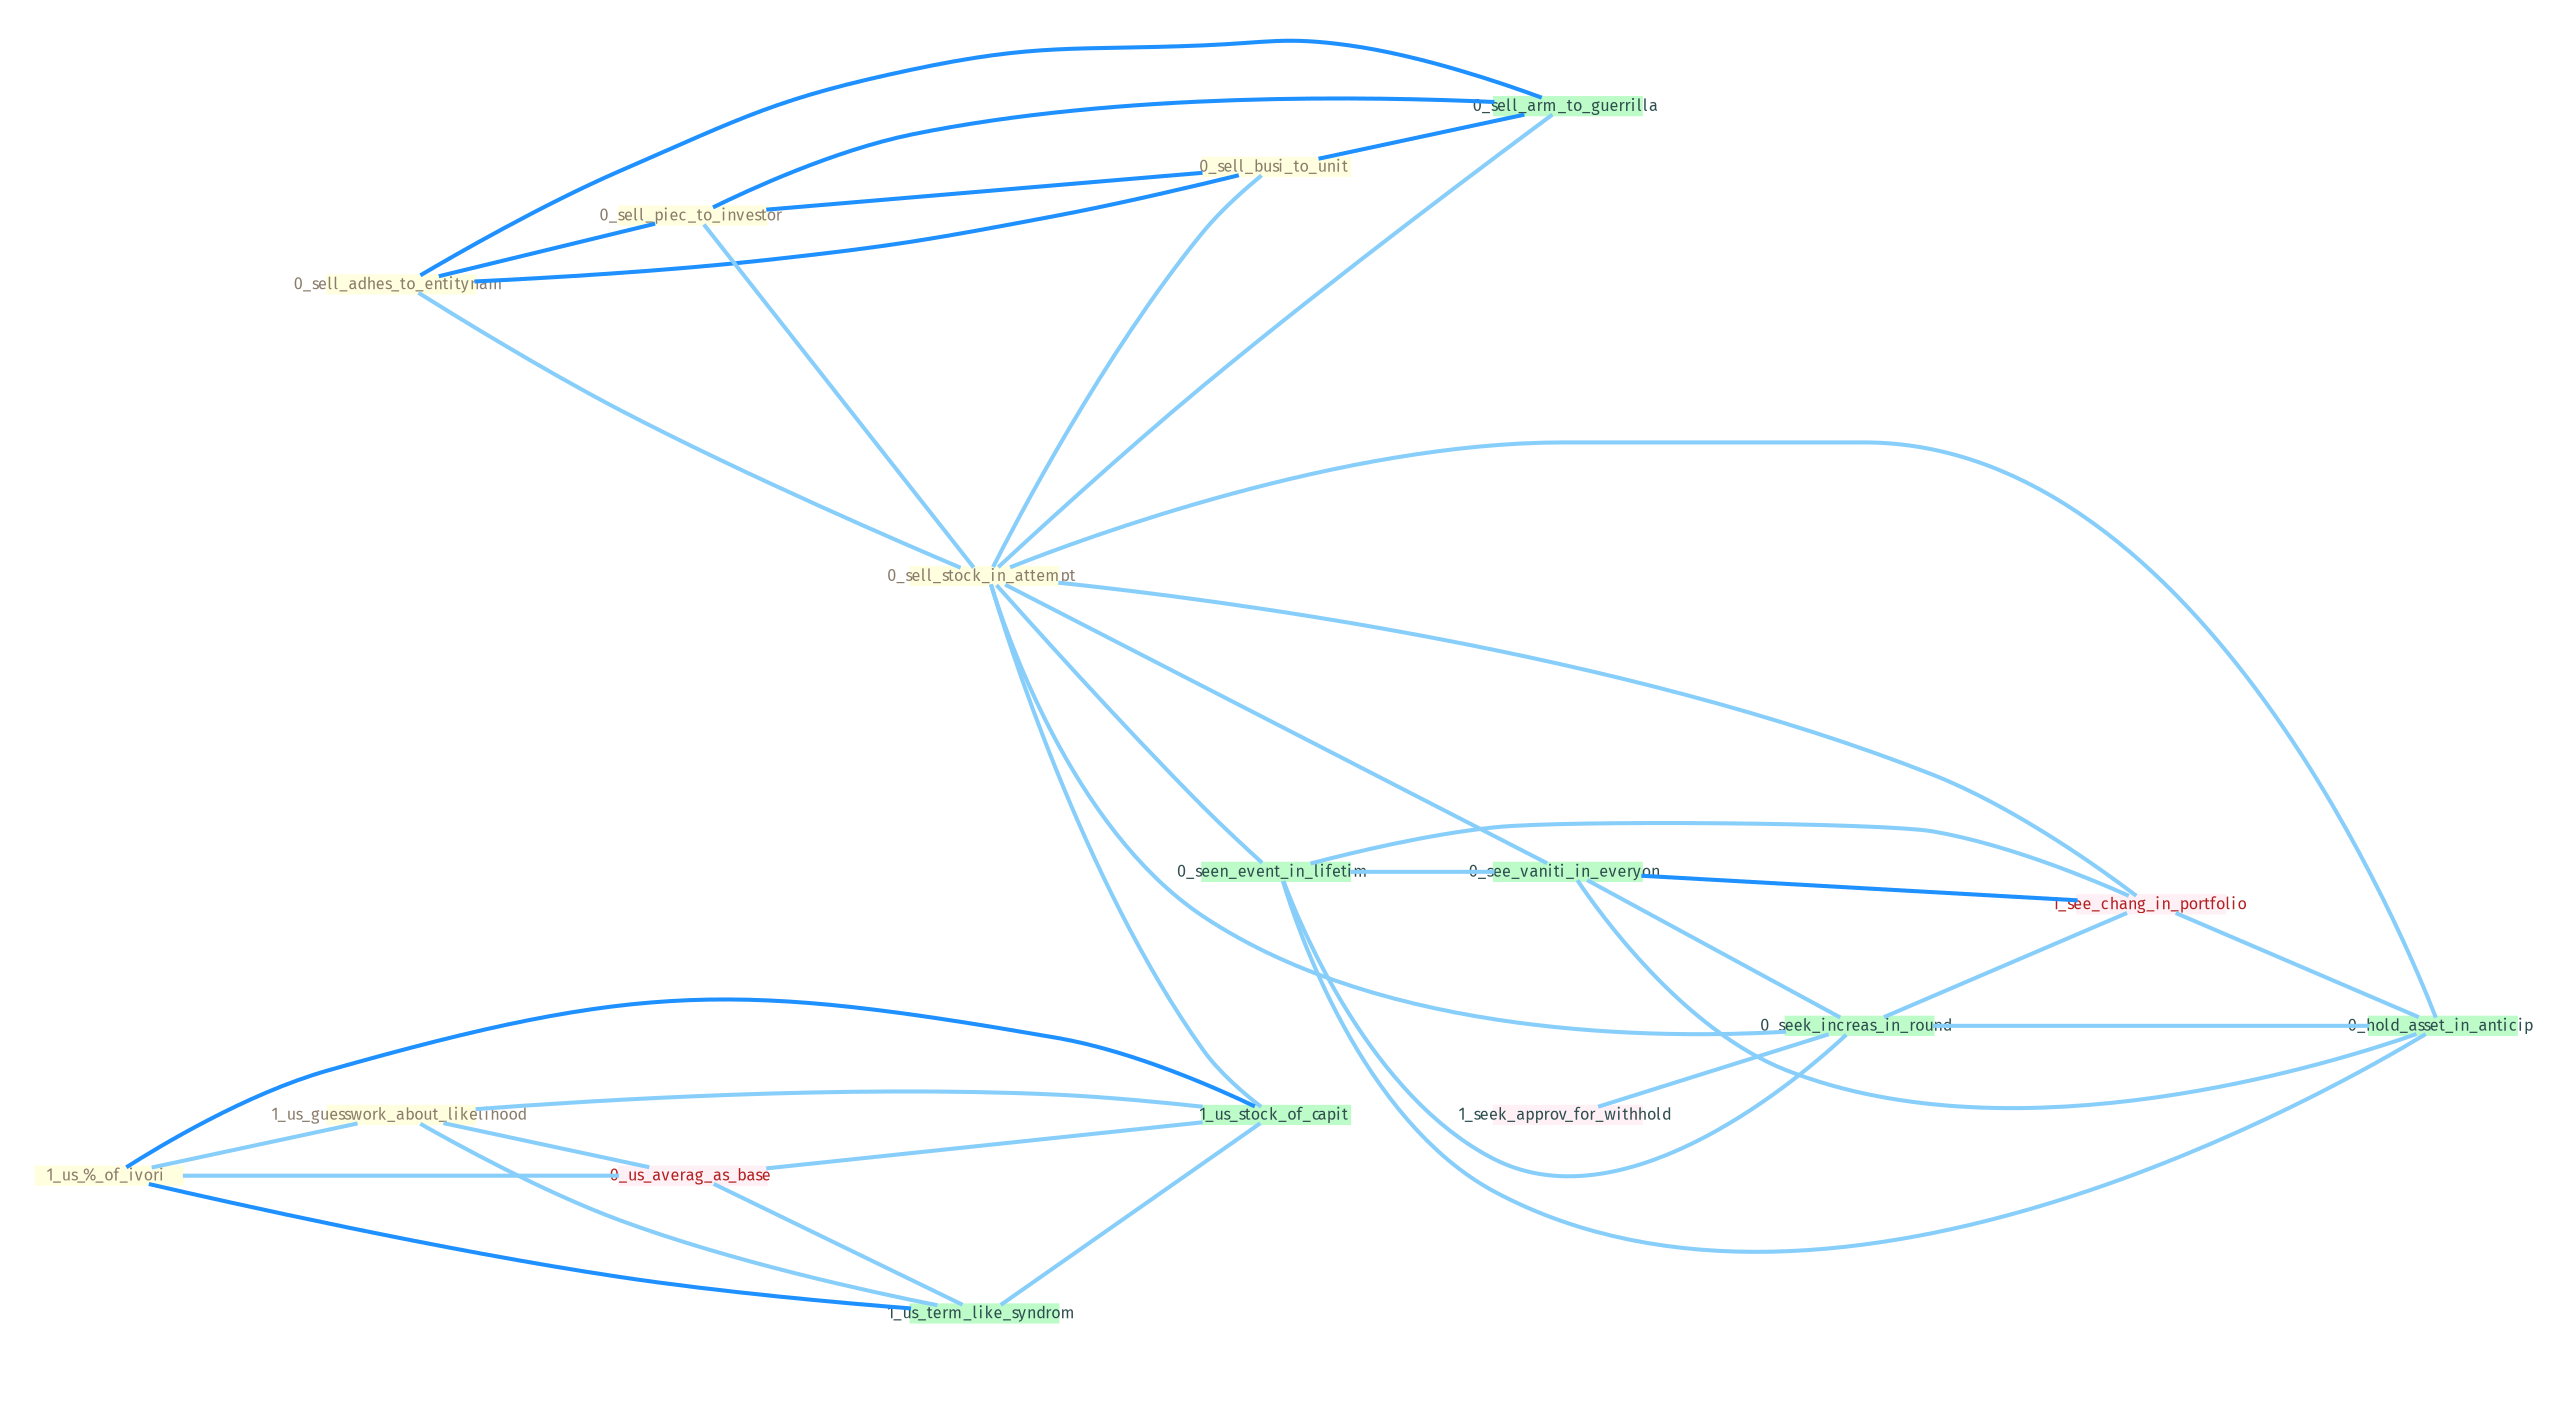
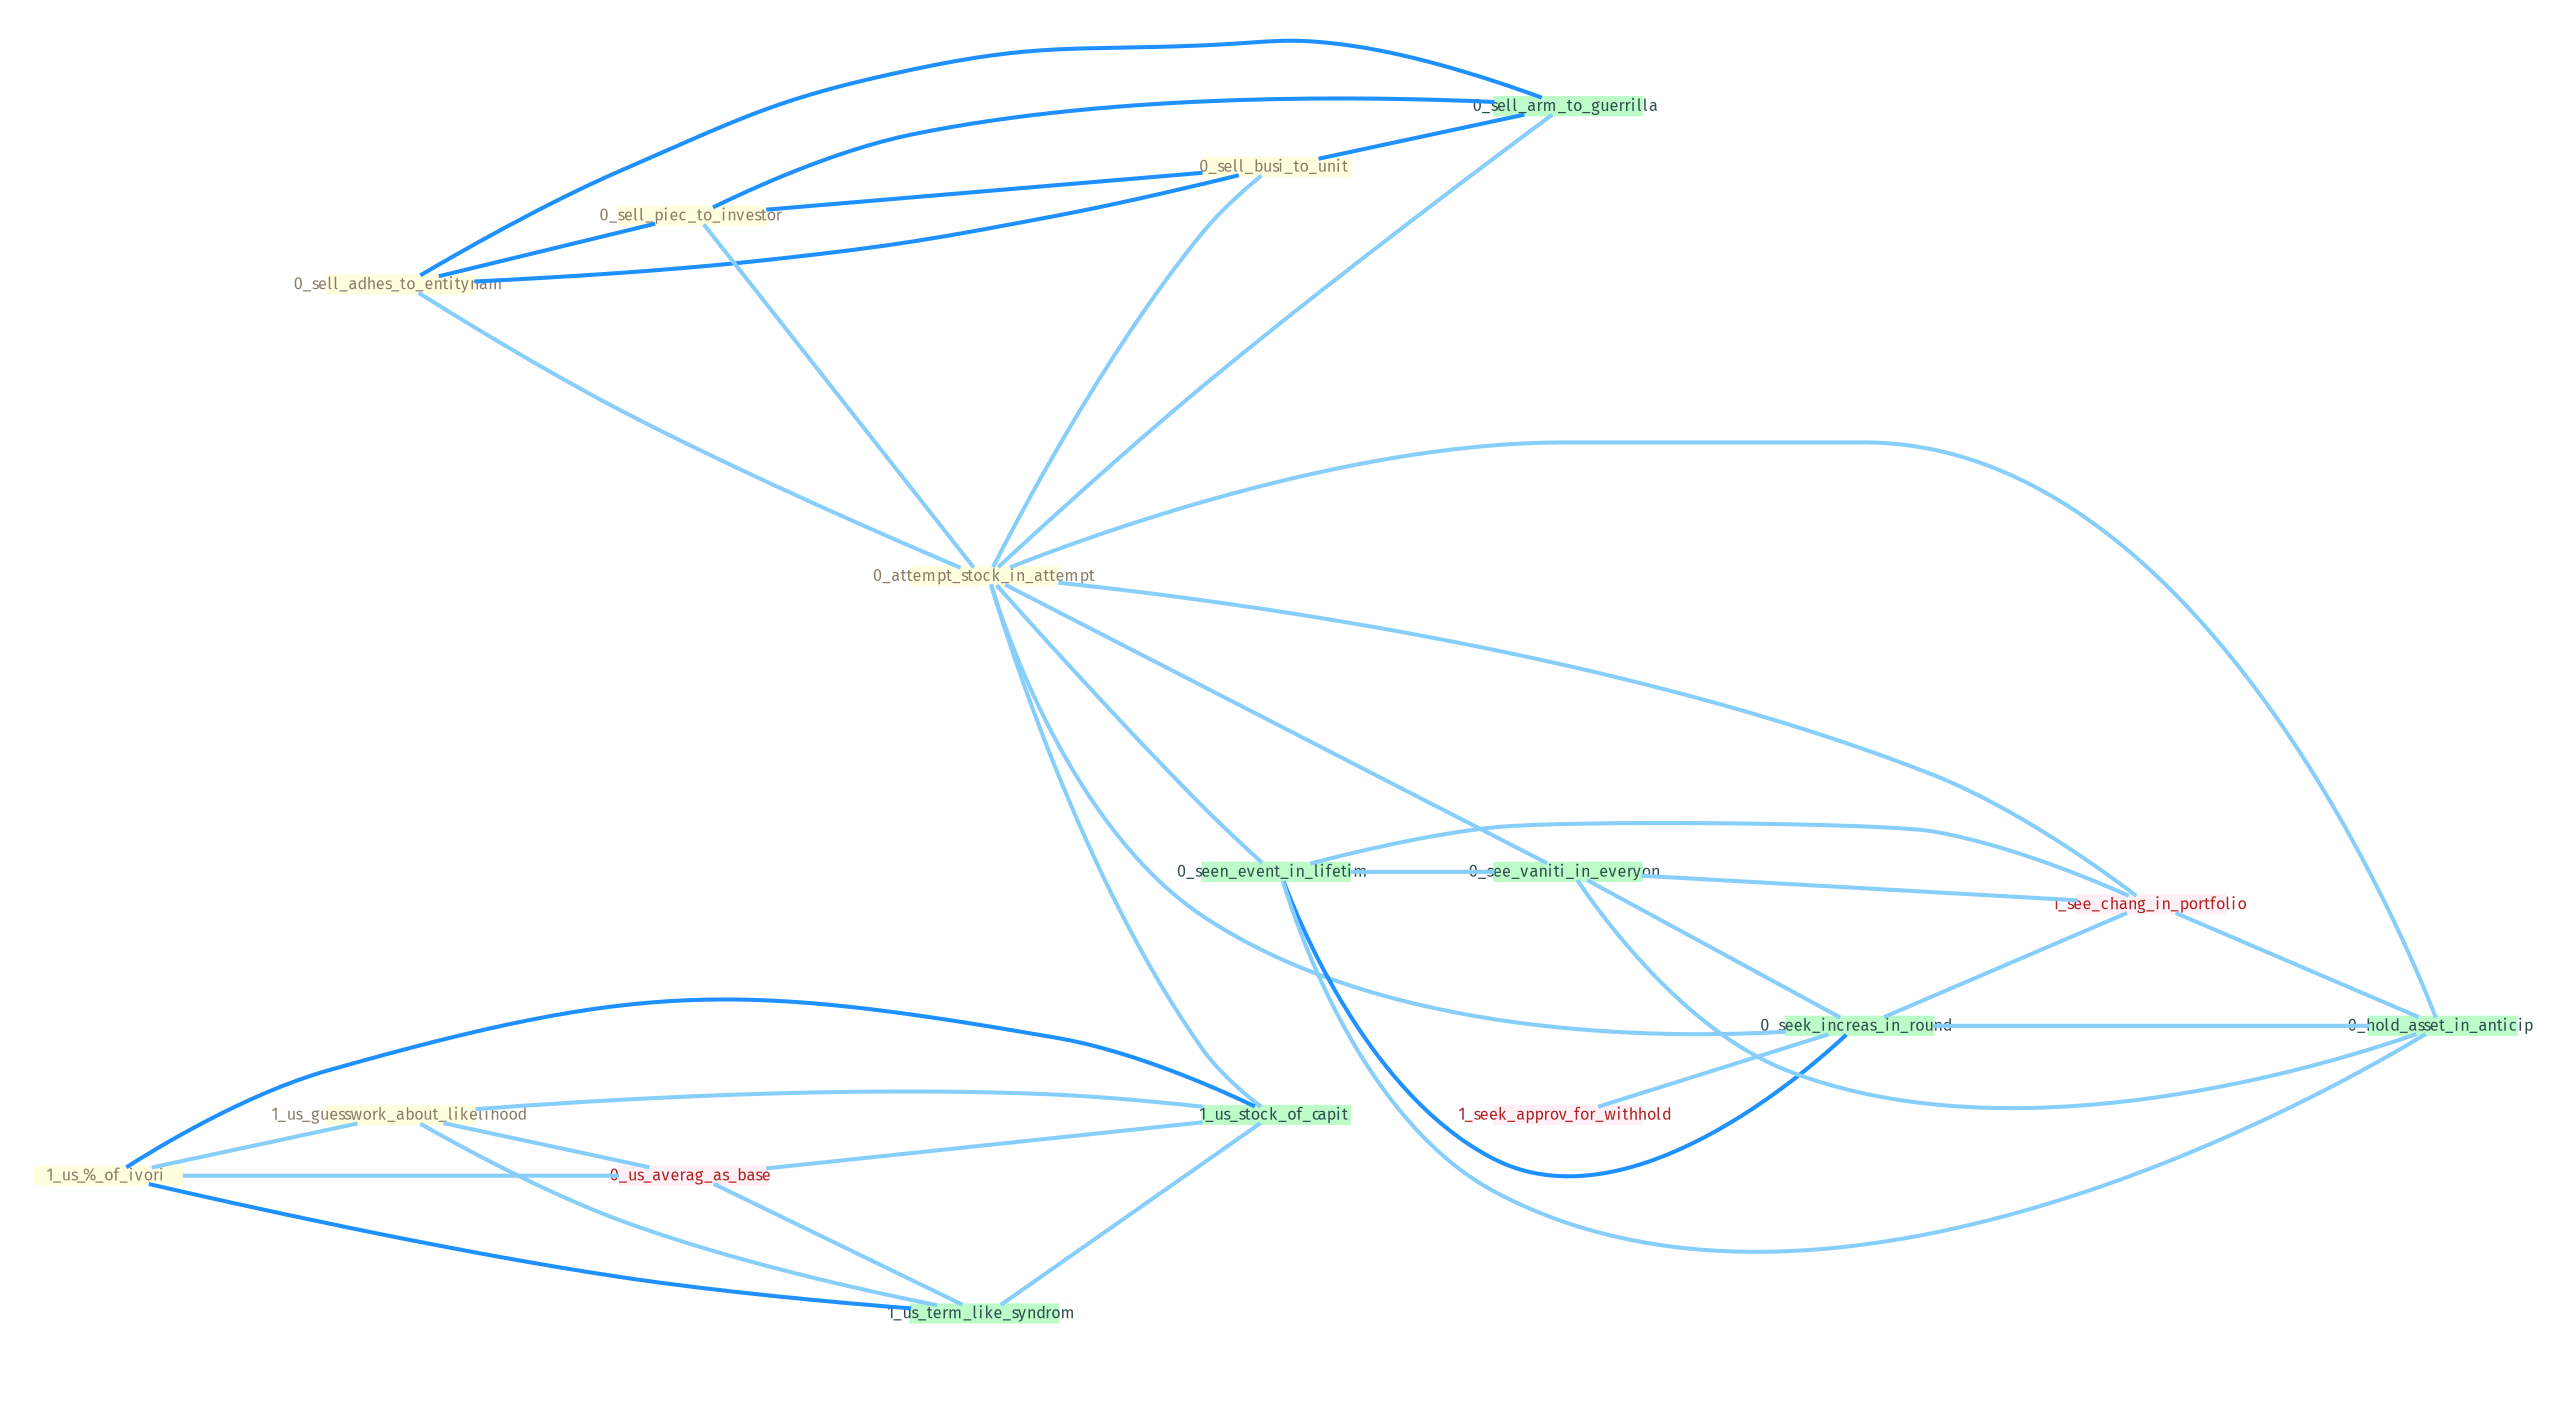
node "0_sell_stock_in_attempt": label "0_sell_stock_in_attempt" -> "0_attempt_stock_in_attempt"
edge "0_see_vaniti_in_everyon" -- "1_see_chang_in_portfolio": color #1e90ff -> #87cefa
node "1_seek_approv_for_withhold": fontcolor #2f4f4f -> #b22222
edge "0_seen_event_in_lifetim" -- "0_seek_increas_in_round": color #87cefa -> #1e90ff
